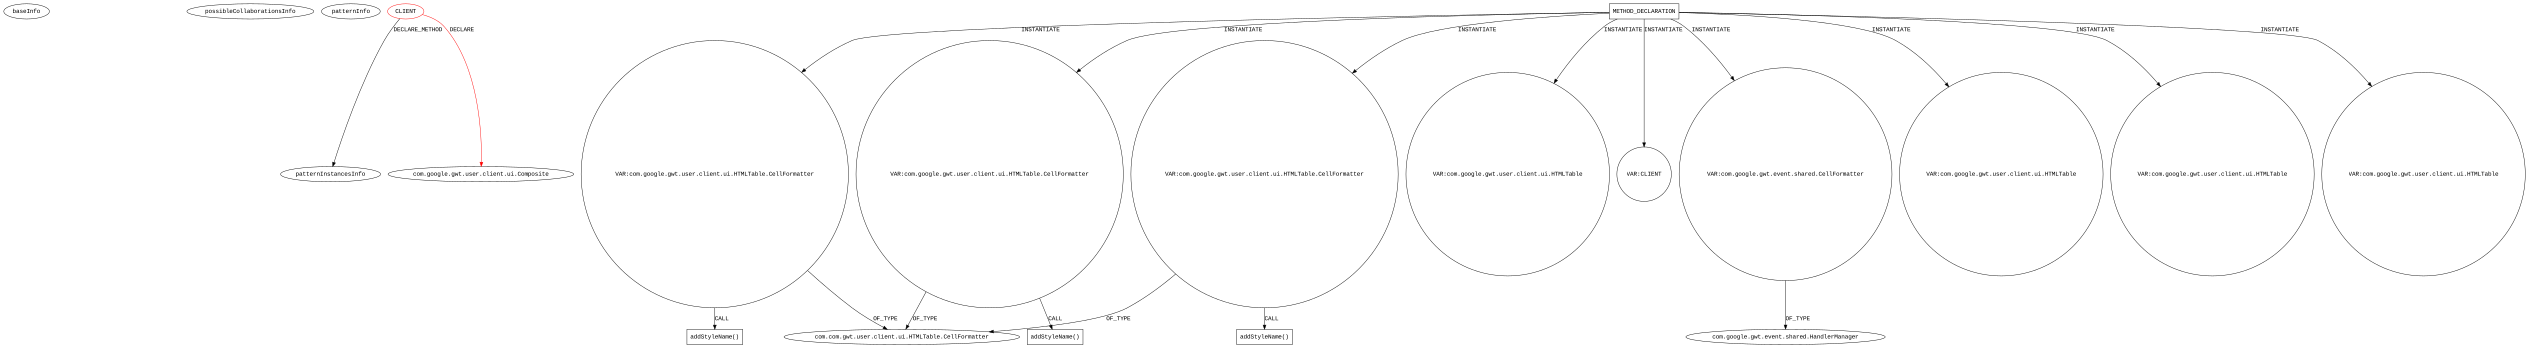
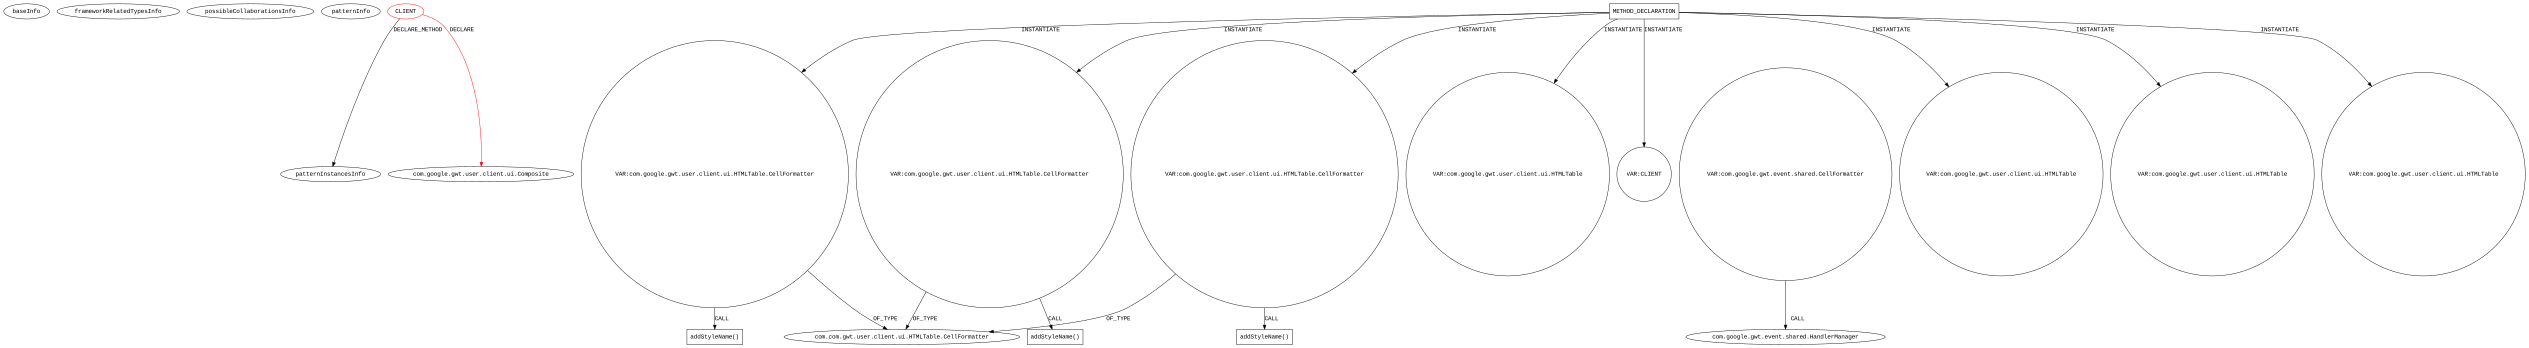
node "frameworkRelatedTypesInfo": added
edge "METHOD_DECLARATION" -> "VAR:com.google.gwt.event.shared.CellFormatter": removed, label "INSTANTIATE"
edge "VAR:com.google.gwt.event.shared.CellFormatter" -> "com.google.gwt.event.shared.HandlerManager": label "OF_TYPE" -> "CALL"
